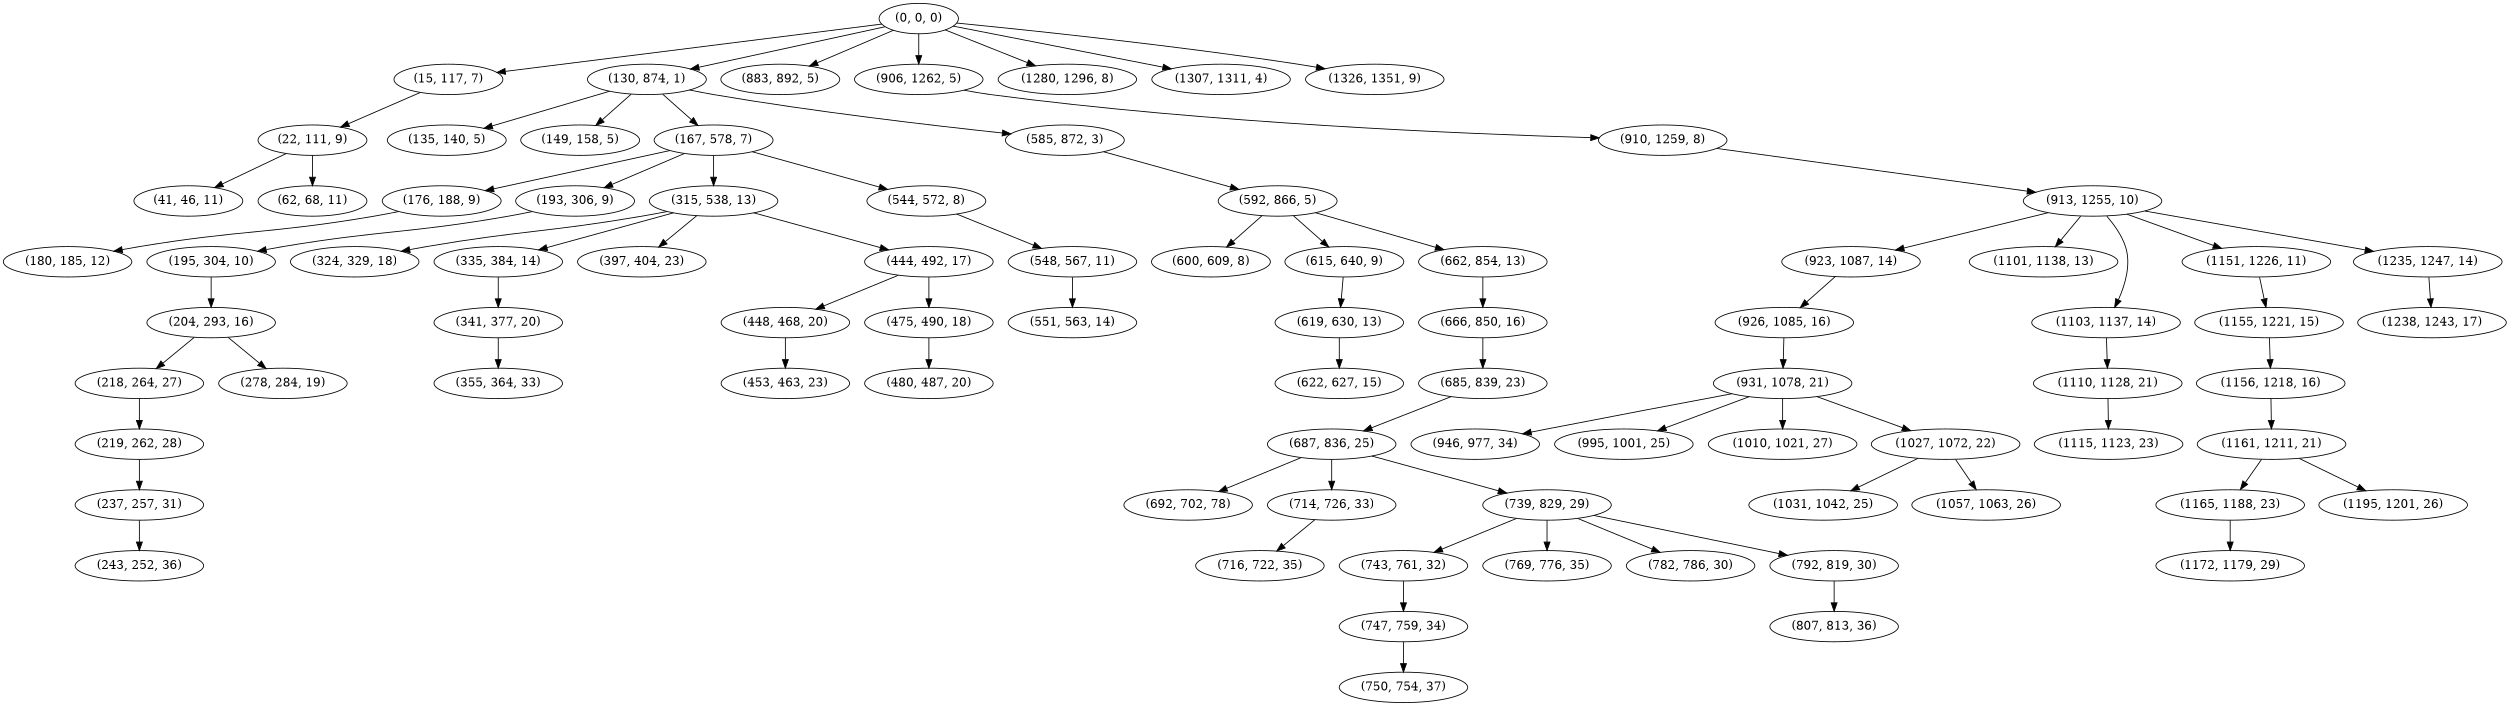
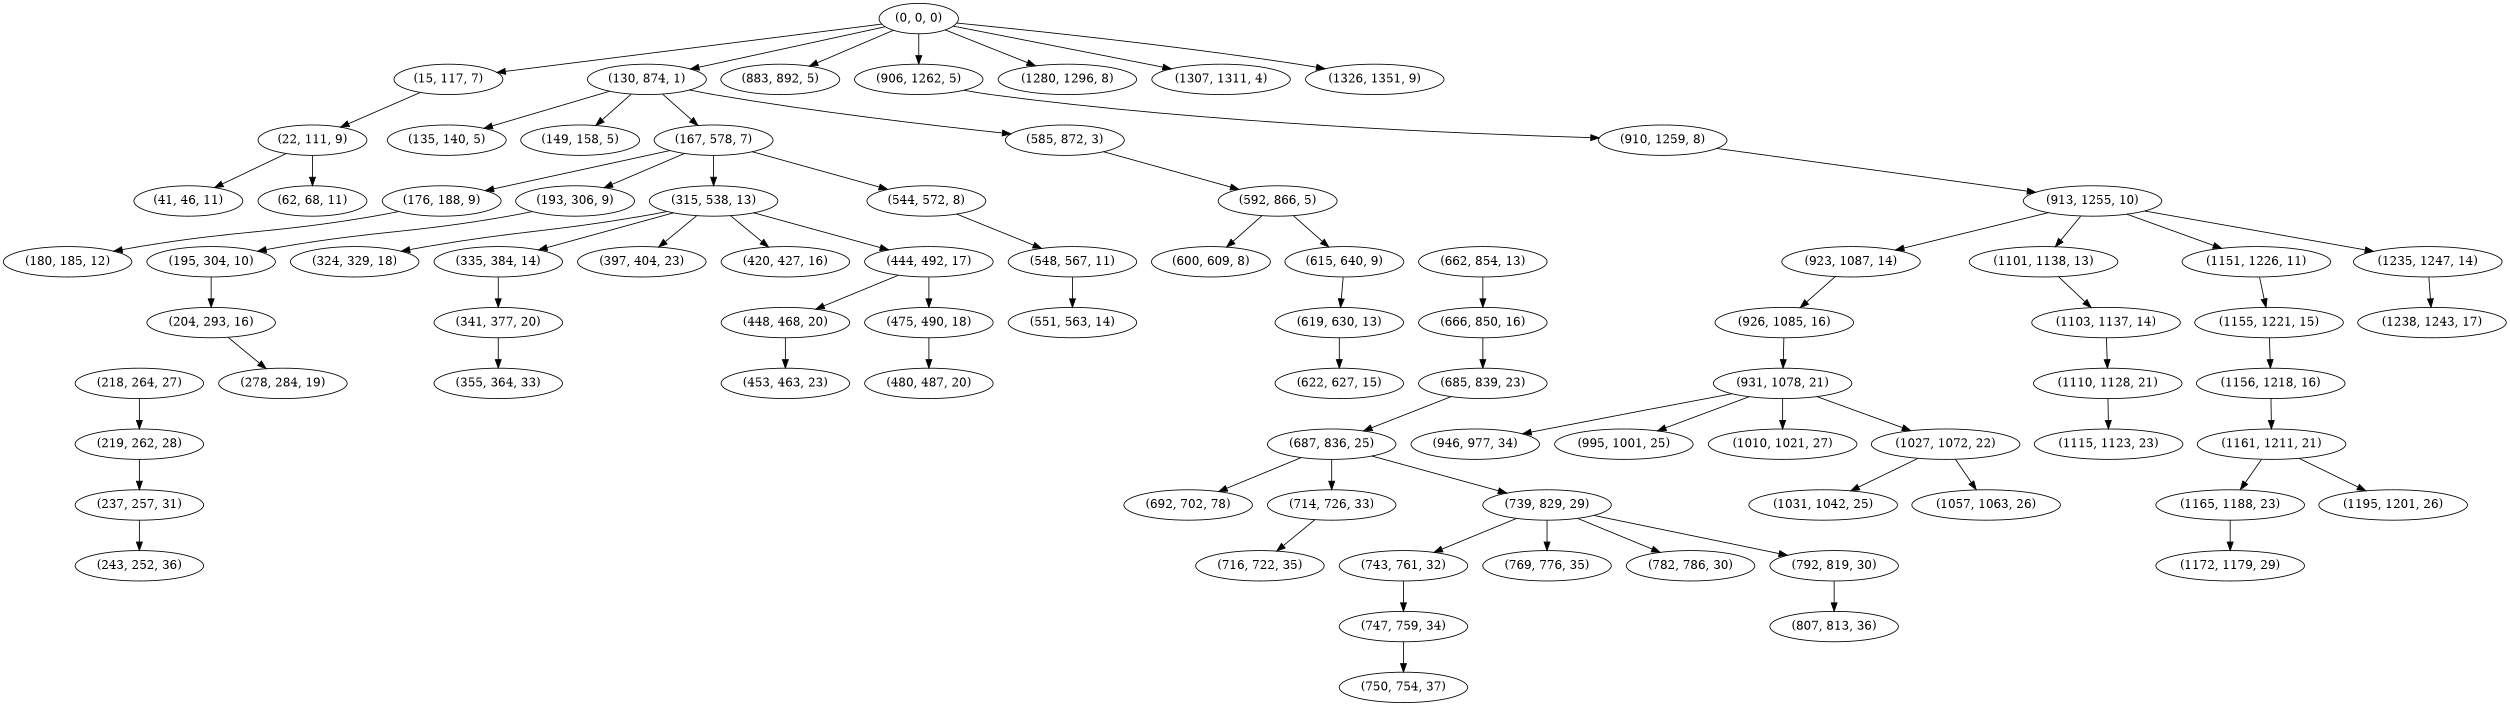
edge "(592, 866, 5)" -> "(662, 854, 13)": removed
edge "(913, 1255, 10)" -> "(1103, 1137, 14)": now "(1101, 1138, 13)" -> "(1103, 1137, 14)"
node "(420, 427, 16)": added
edge "(204, 293, 16)" -> "(218, 264, 27)": removed
